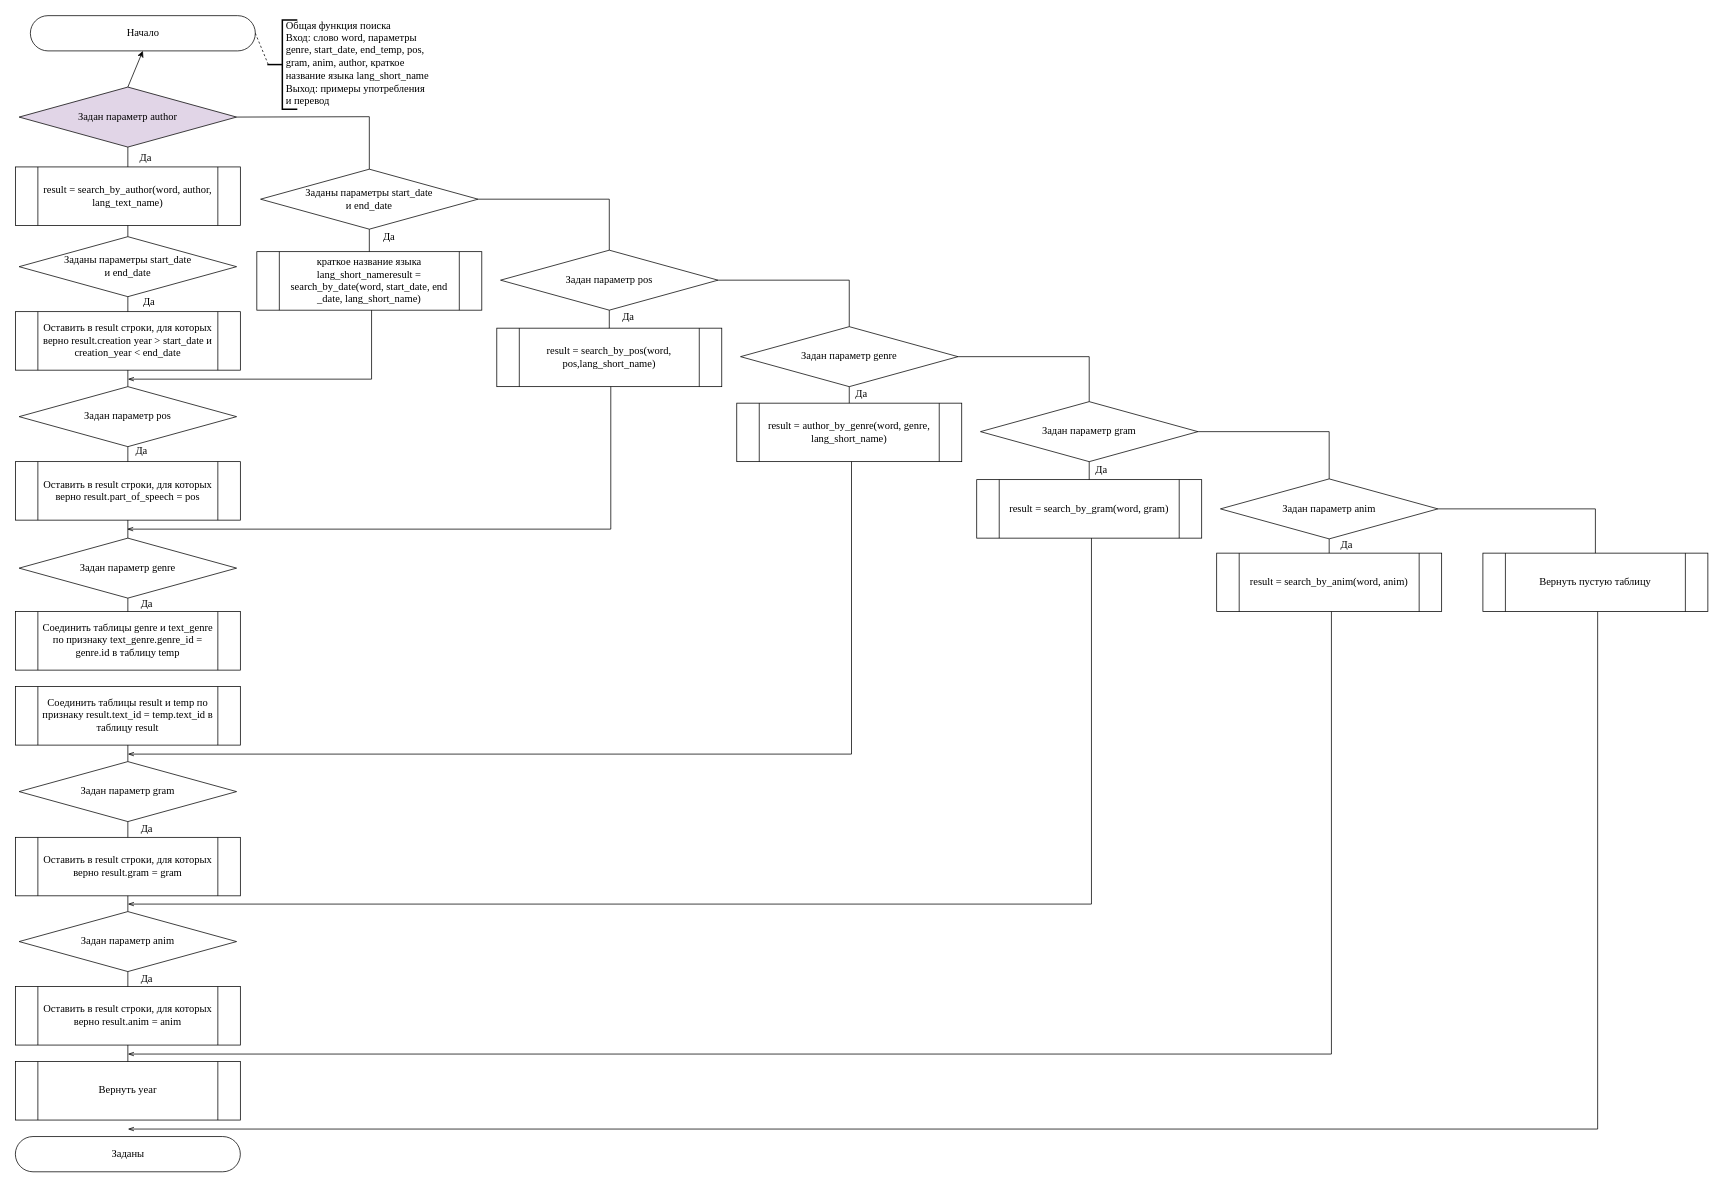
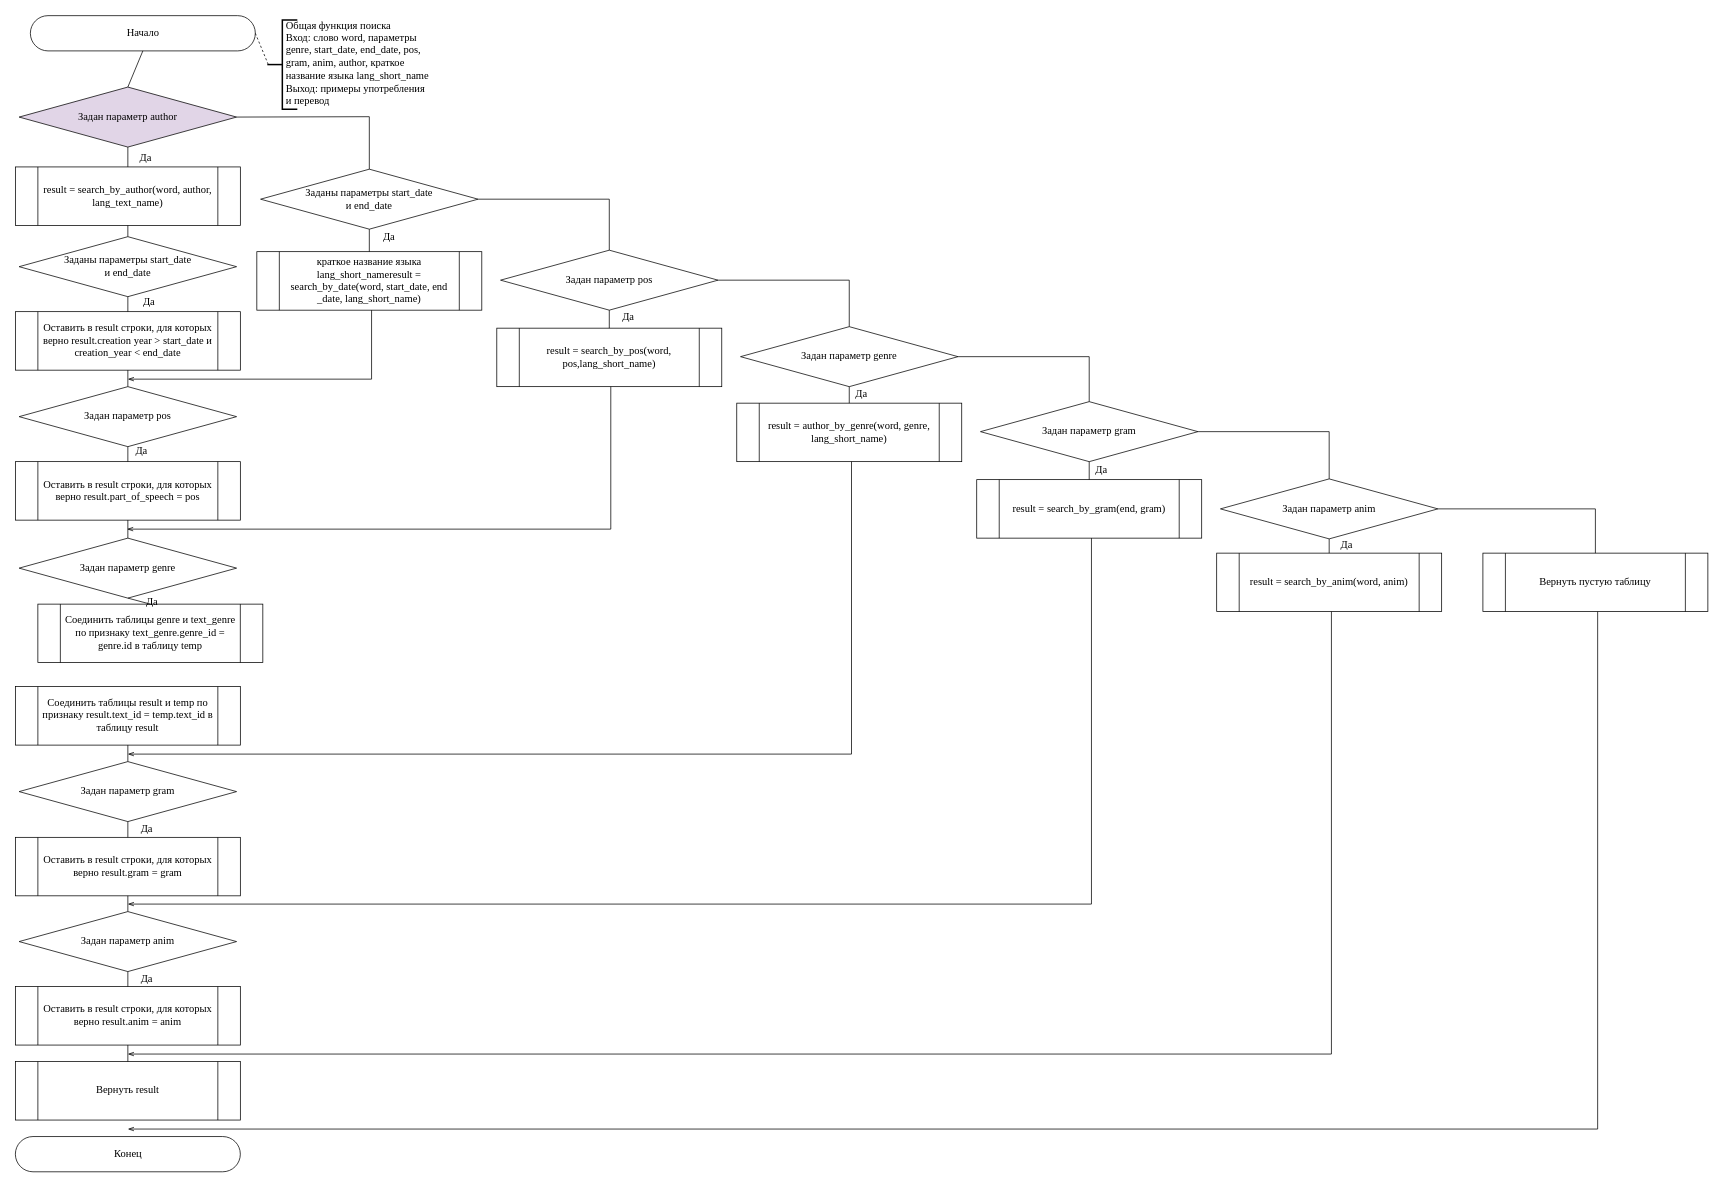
edge "Задан параметр author" -> "Начало": arrowhead classic -> none
node "Общая функция поискаВход: слово word, параметры genre, start_date, end_temp, pos, gram, anim, author, краткое название языка lang_short_nameВыход: примеры употребления и перевод": label "Общая функция поискаВход: слово word, параметры genre, start_date, end_temp, pos, gram, anim, author, краткое название языка lang_short_nameВыход: примеры употребления и перевод" -> "Общая функция поискаВход: слово word, параметры genre, start_date, end_date, pos, gram, anim, author, краткое название языка lang_short_nameВыход: примеры употребления и перевод"
node "result = search_by_gram(word, gram)": label "result = search_by_gram(word, gram)" -> "result = search_by_gram(end, gram)"
node "Соединить таблицы genre и text_genre по признаку text_genre.genre_id = genre.id в таблицу temp": moved (128, 641) -> (150, 633)
node "Вернуть year": label "Вернуть year" -> "Вернуть result"
node "Заданы": label "Заданы" -> "Конец"
